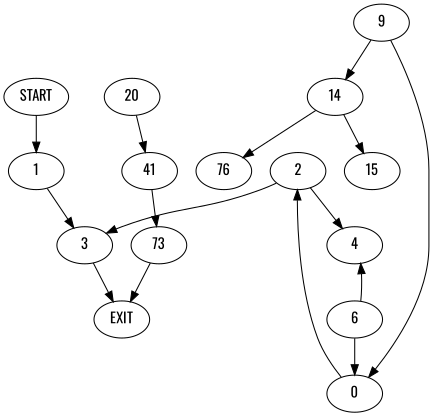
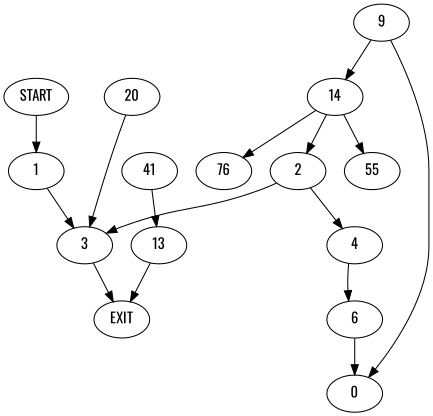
edge "20" -> "41": now "20" -> "3"
node "15": label "15" -> "55"
node "73": label "73" -> "13"
edge "6" -> "4": reversed
edge "0" -> "2": now "14" -> "2"
